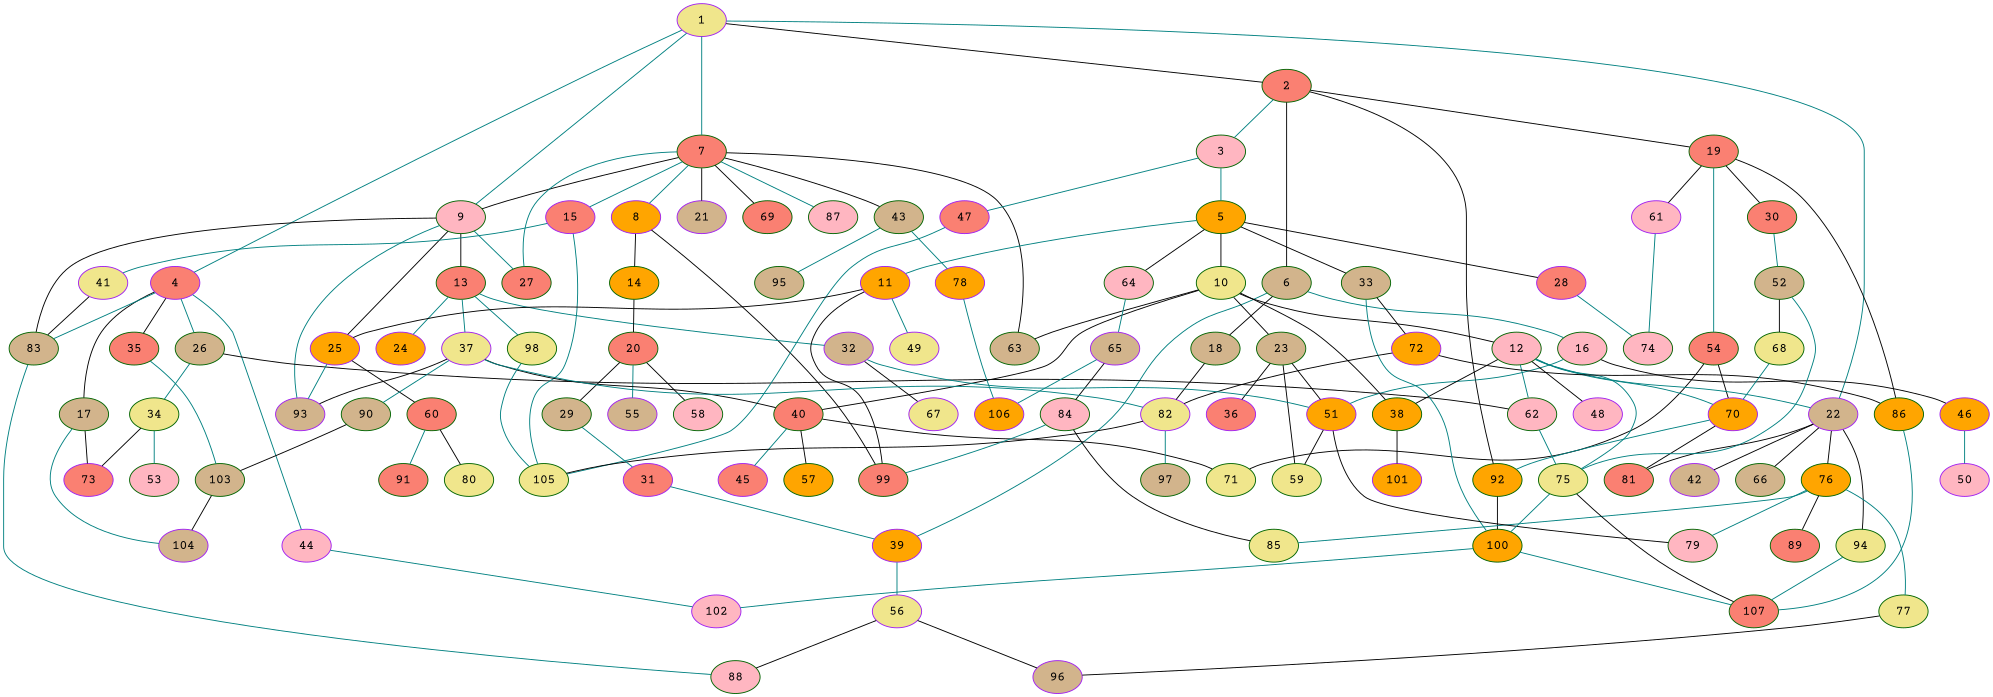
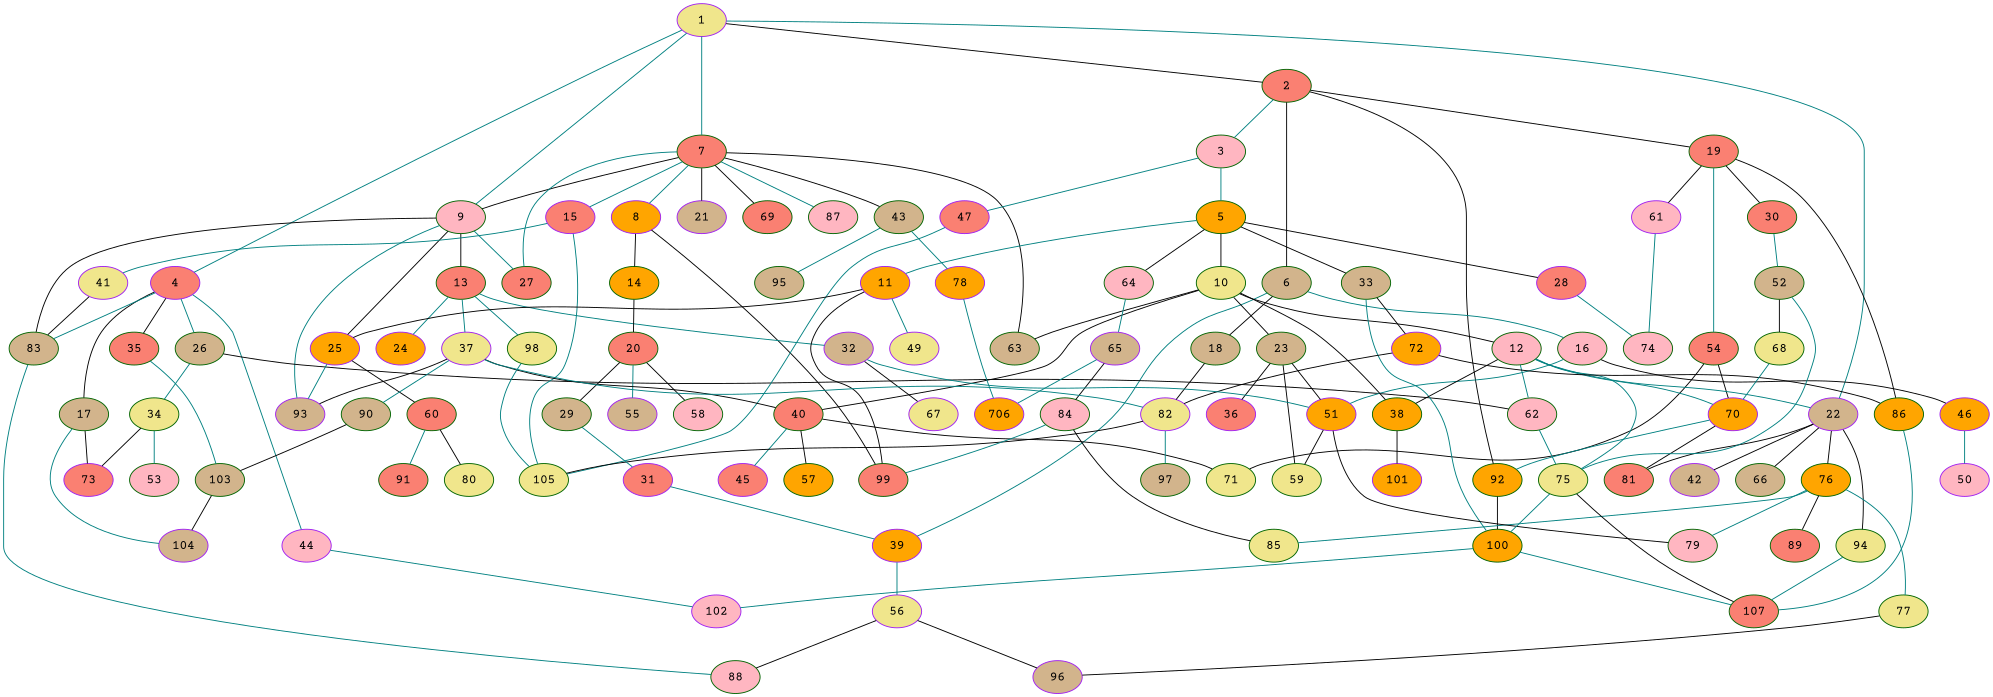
node "106": label "106" -> "706"
node "48": removed
